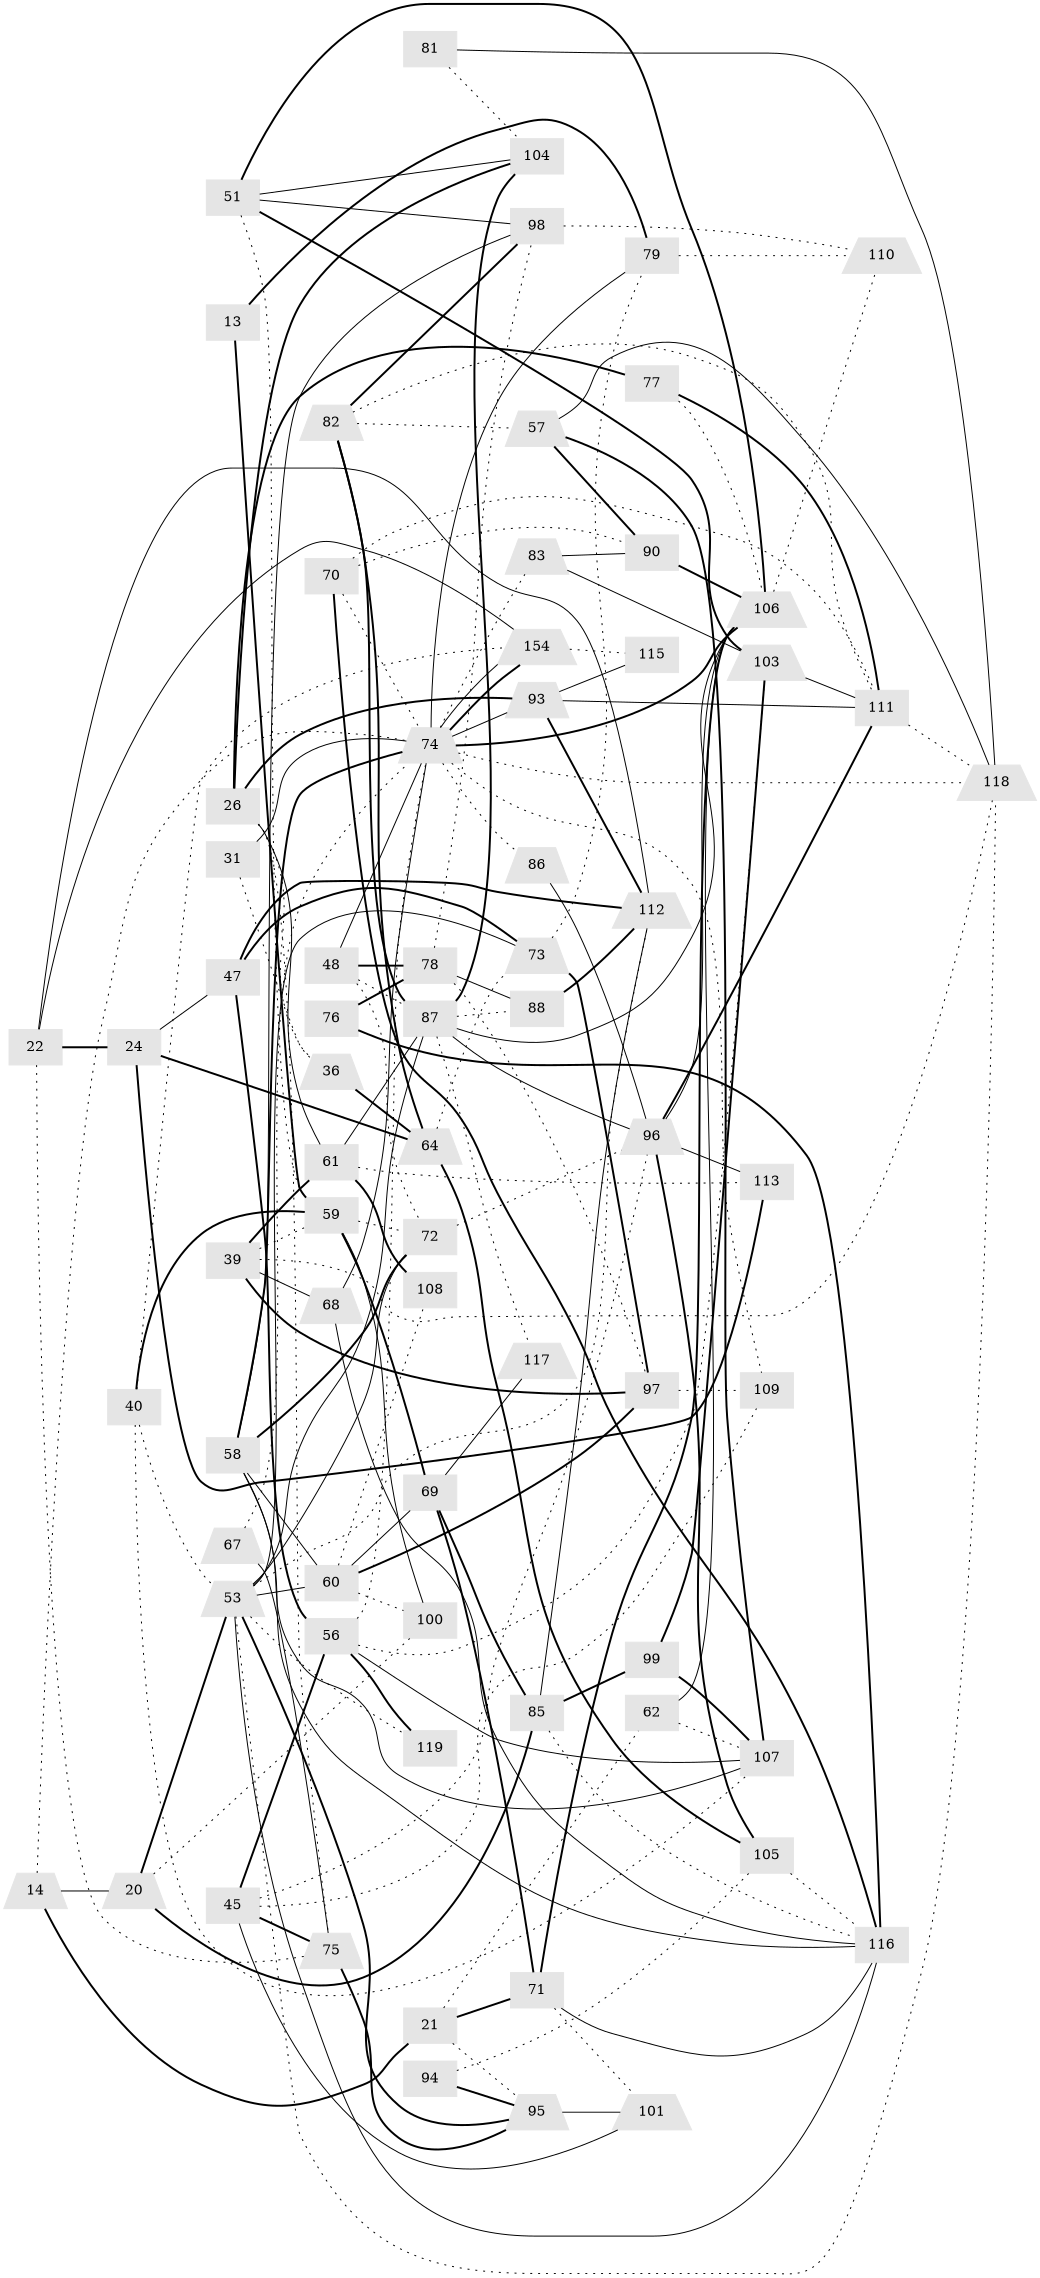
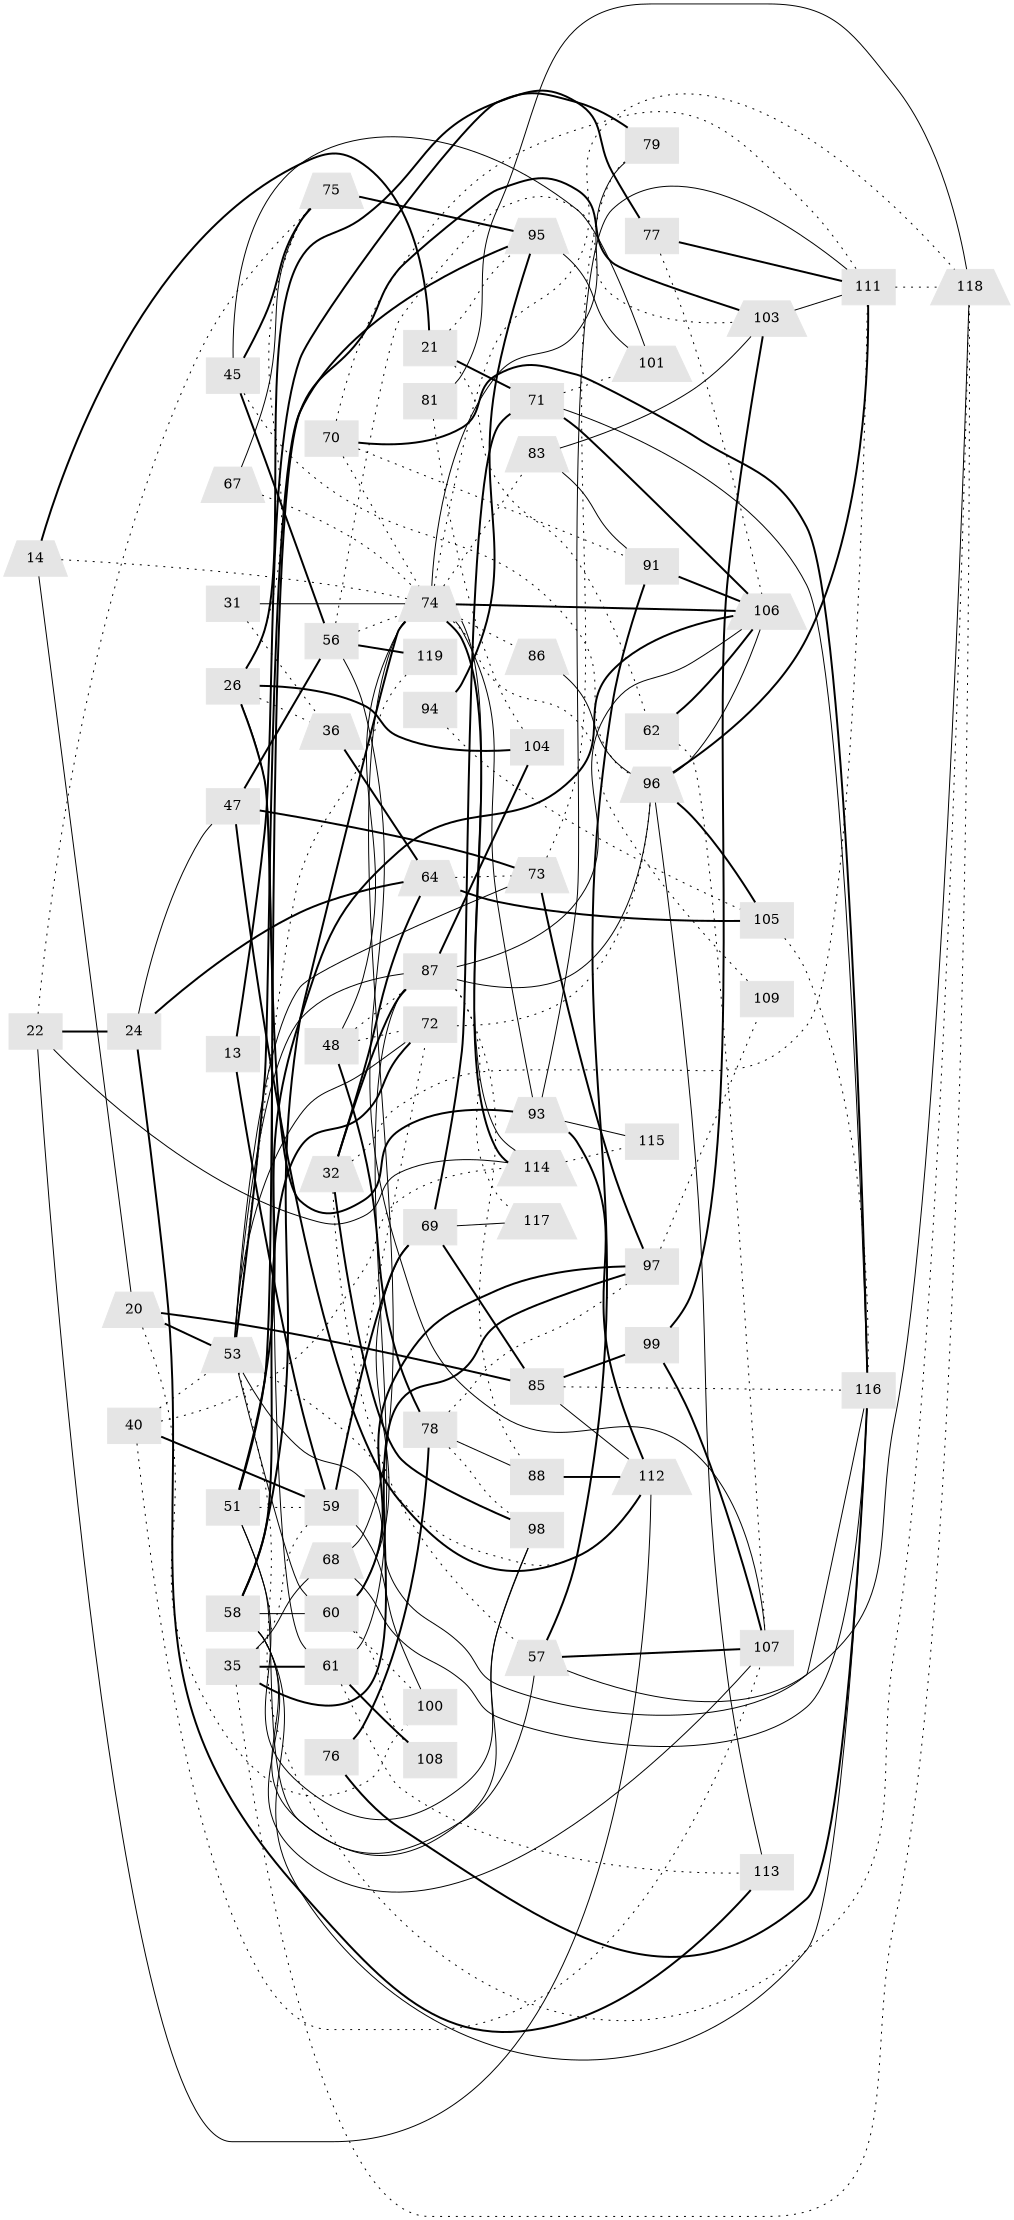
edge "104" -- "51": now "57" -- "51"
node "110": removed
node "82": label "82" -> "32"
node "90": label "90" -> "91"
node "154": label "154" -> "114"
edge "106" -- "62": style solid -> bold
node "39": label "39" -> "35"
edge "109" -- "45": removed
